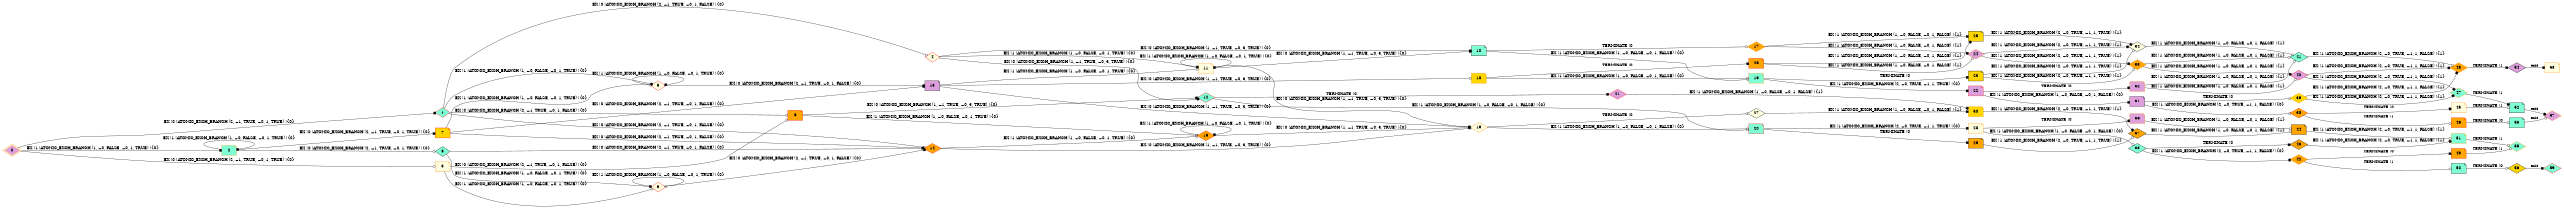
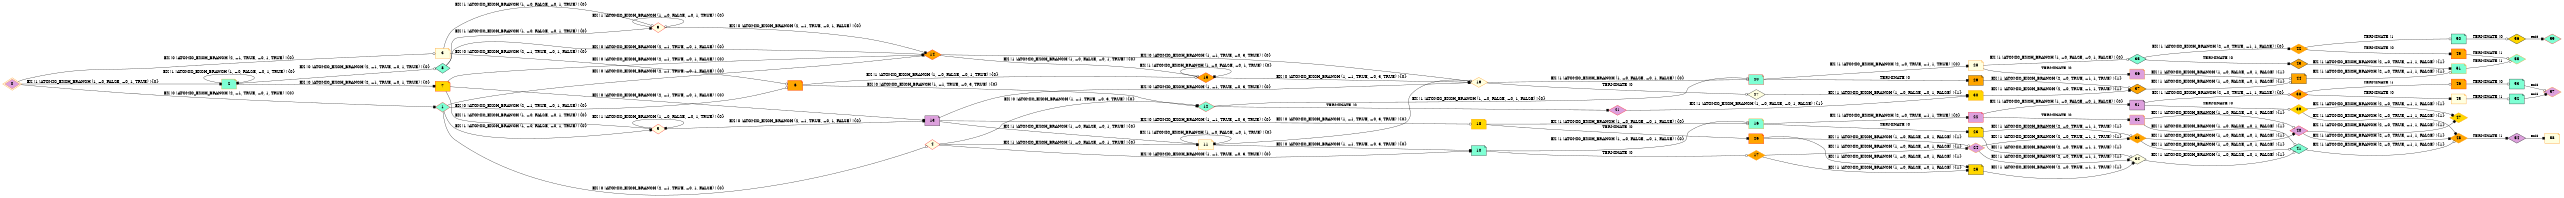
node "47": fillcolor aquamarine -> gold
edge "47" -> "52": removed, label "TERMINATE !1"
